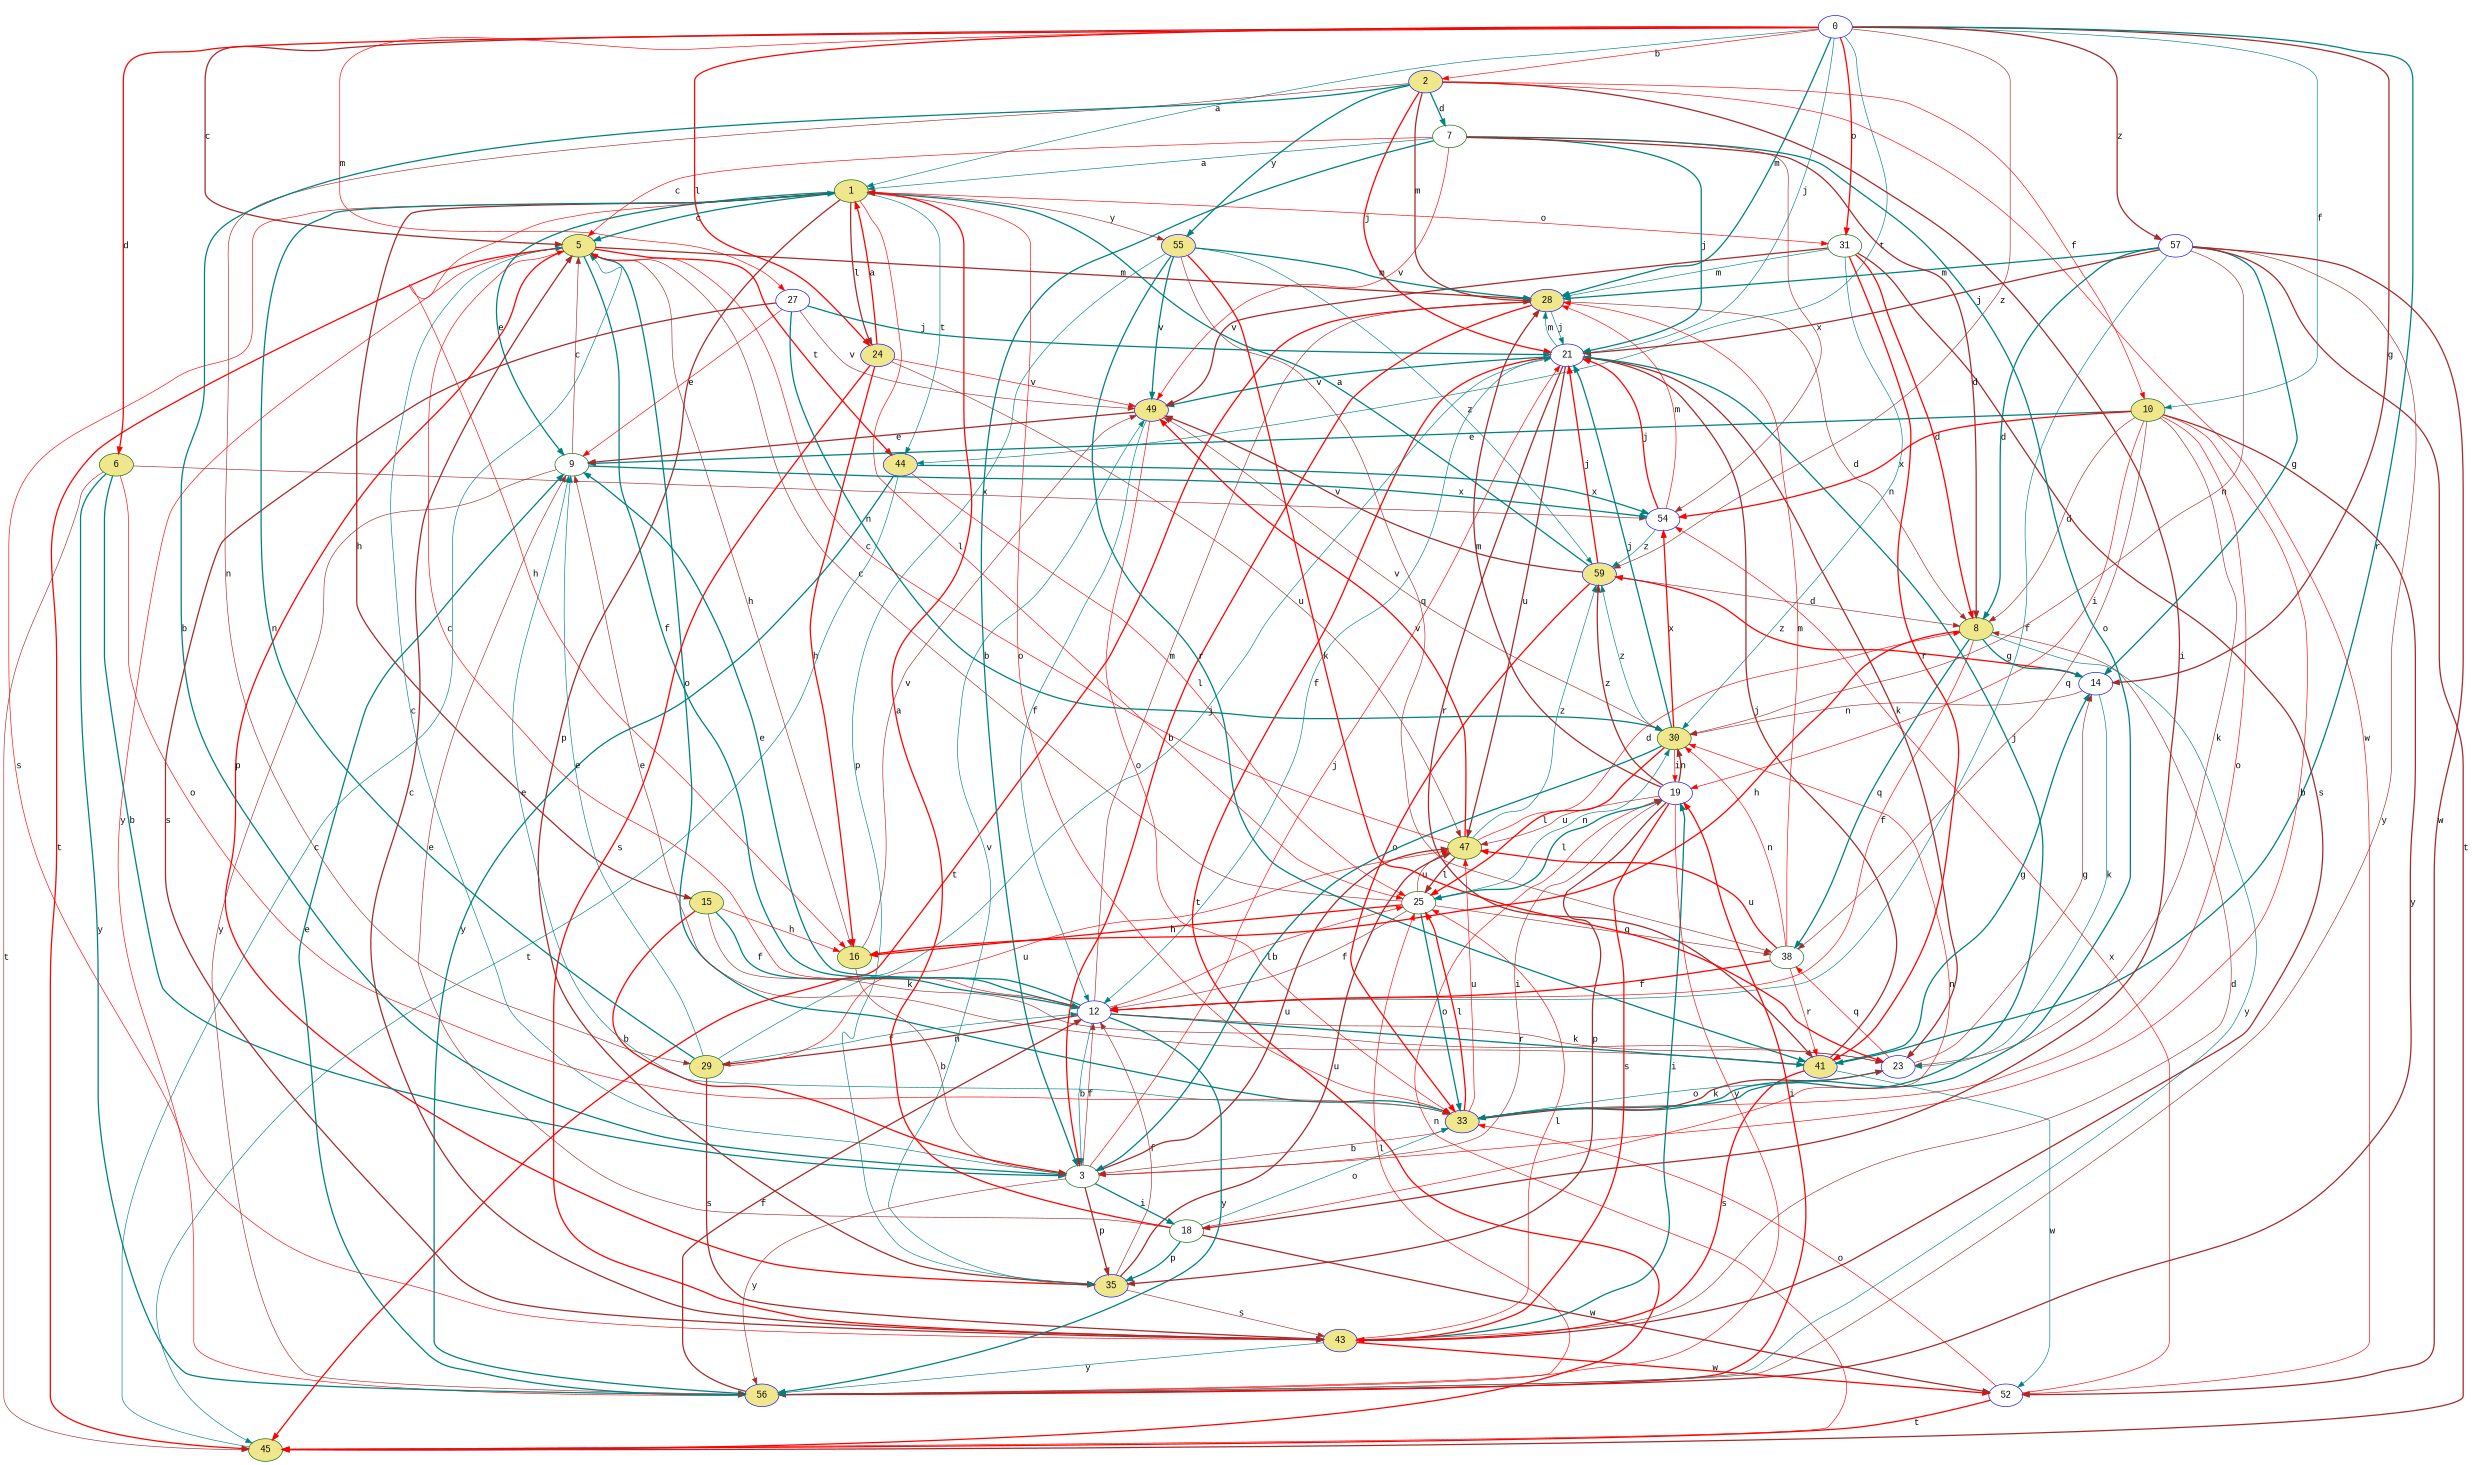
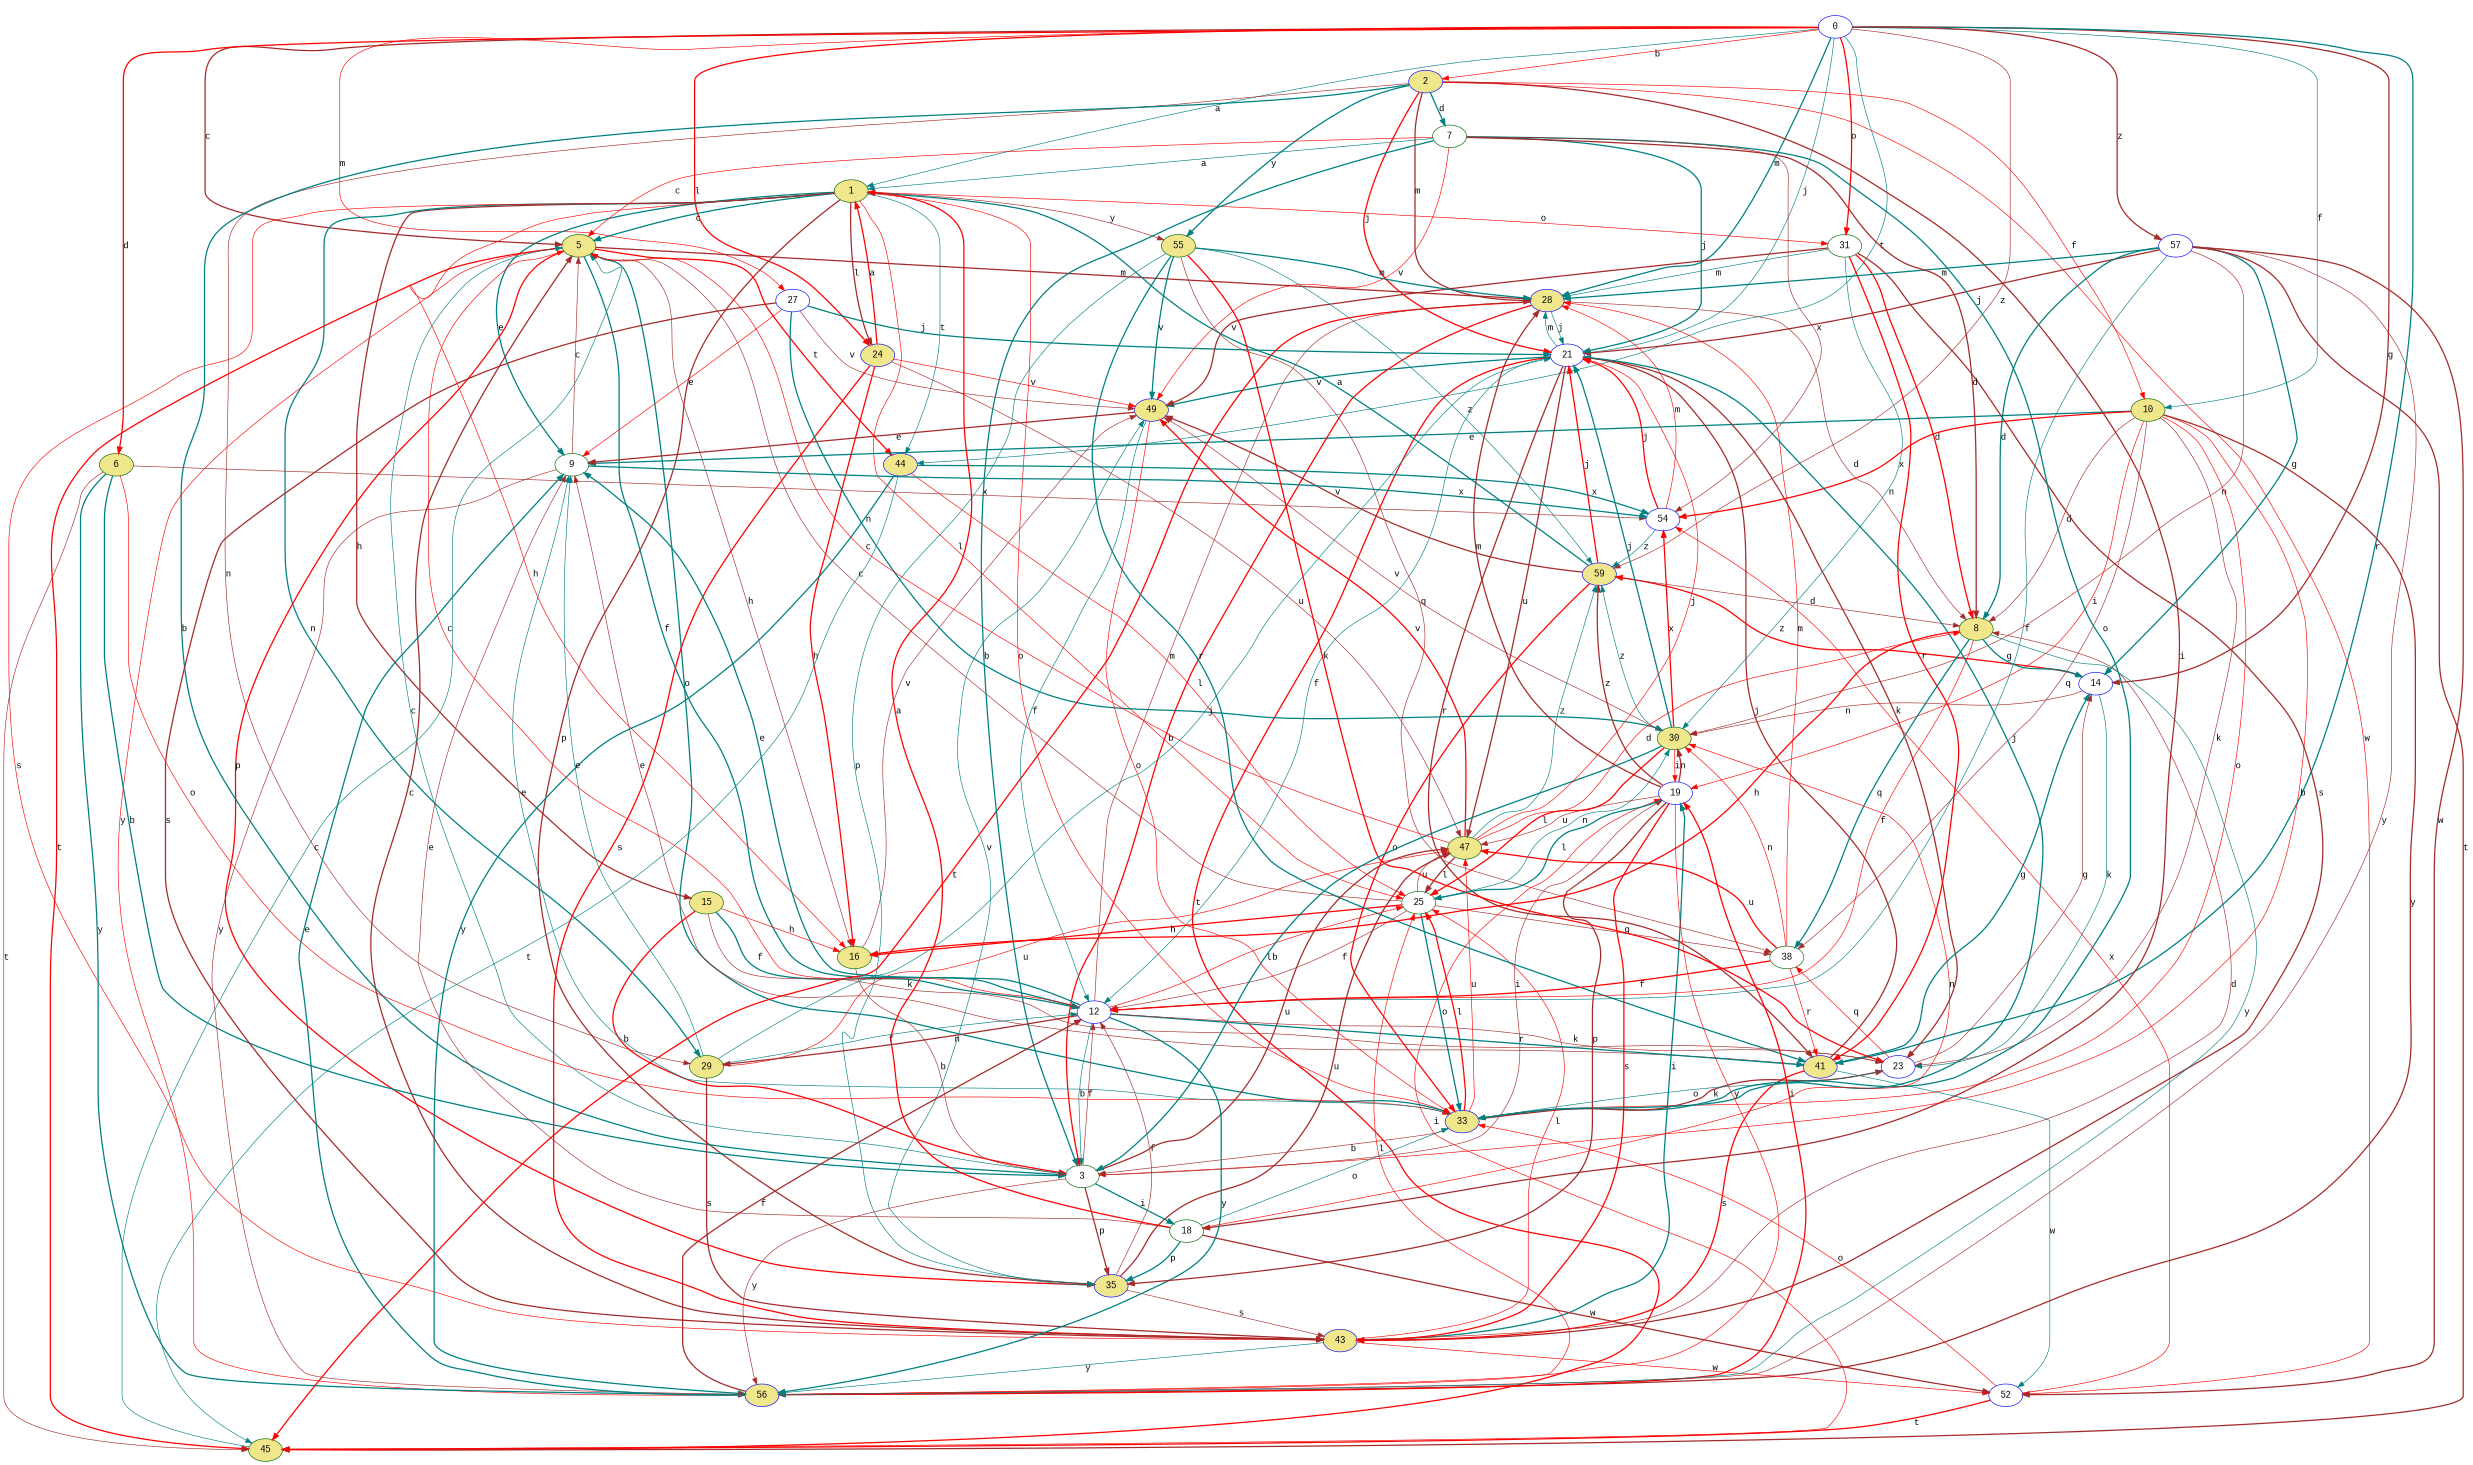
node "55": color blue -> darkgreen
edge "29" -> "1": reversed
edge "3" -> "21": now "47" -> "21"
edge "45" -> "19": label "n" -> "i"
edge "43" -> "52": style bold -> solid
